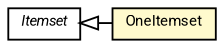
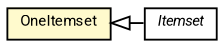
edge "OneItemset" -> "Itemset": reversed
